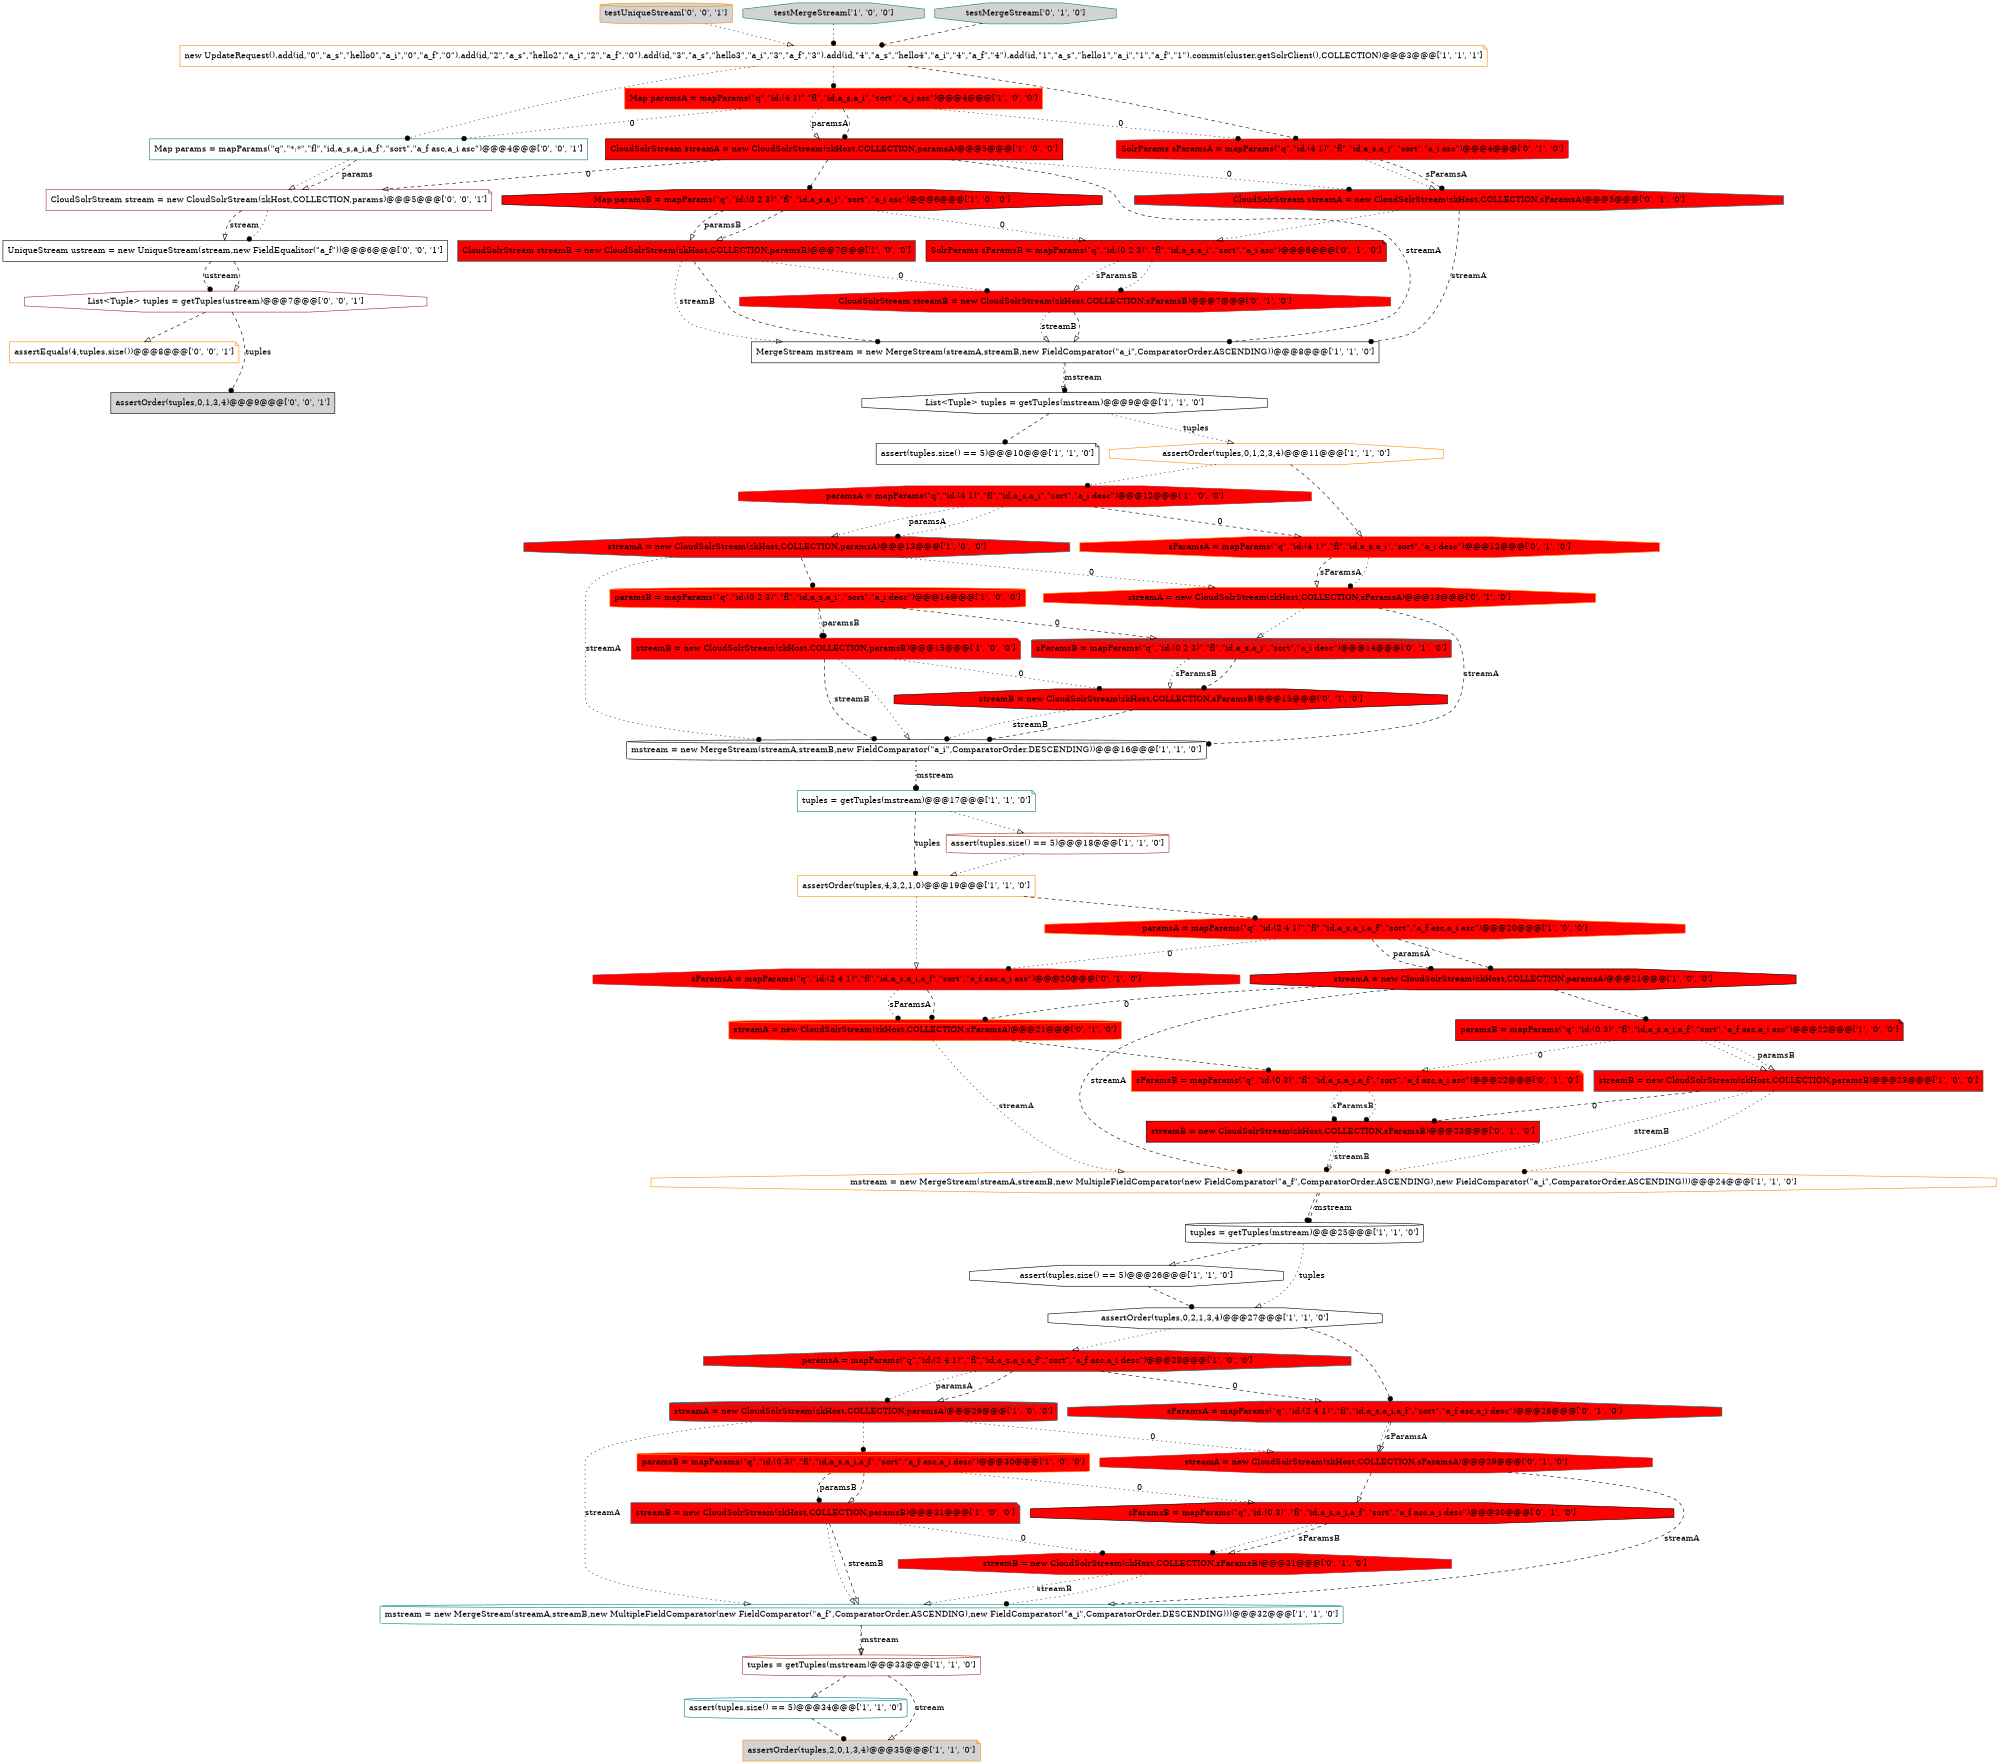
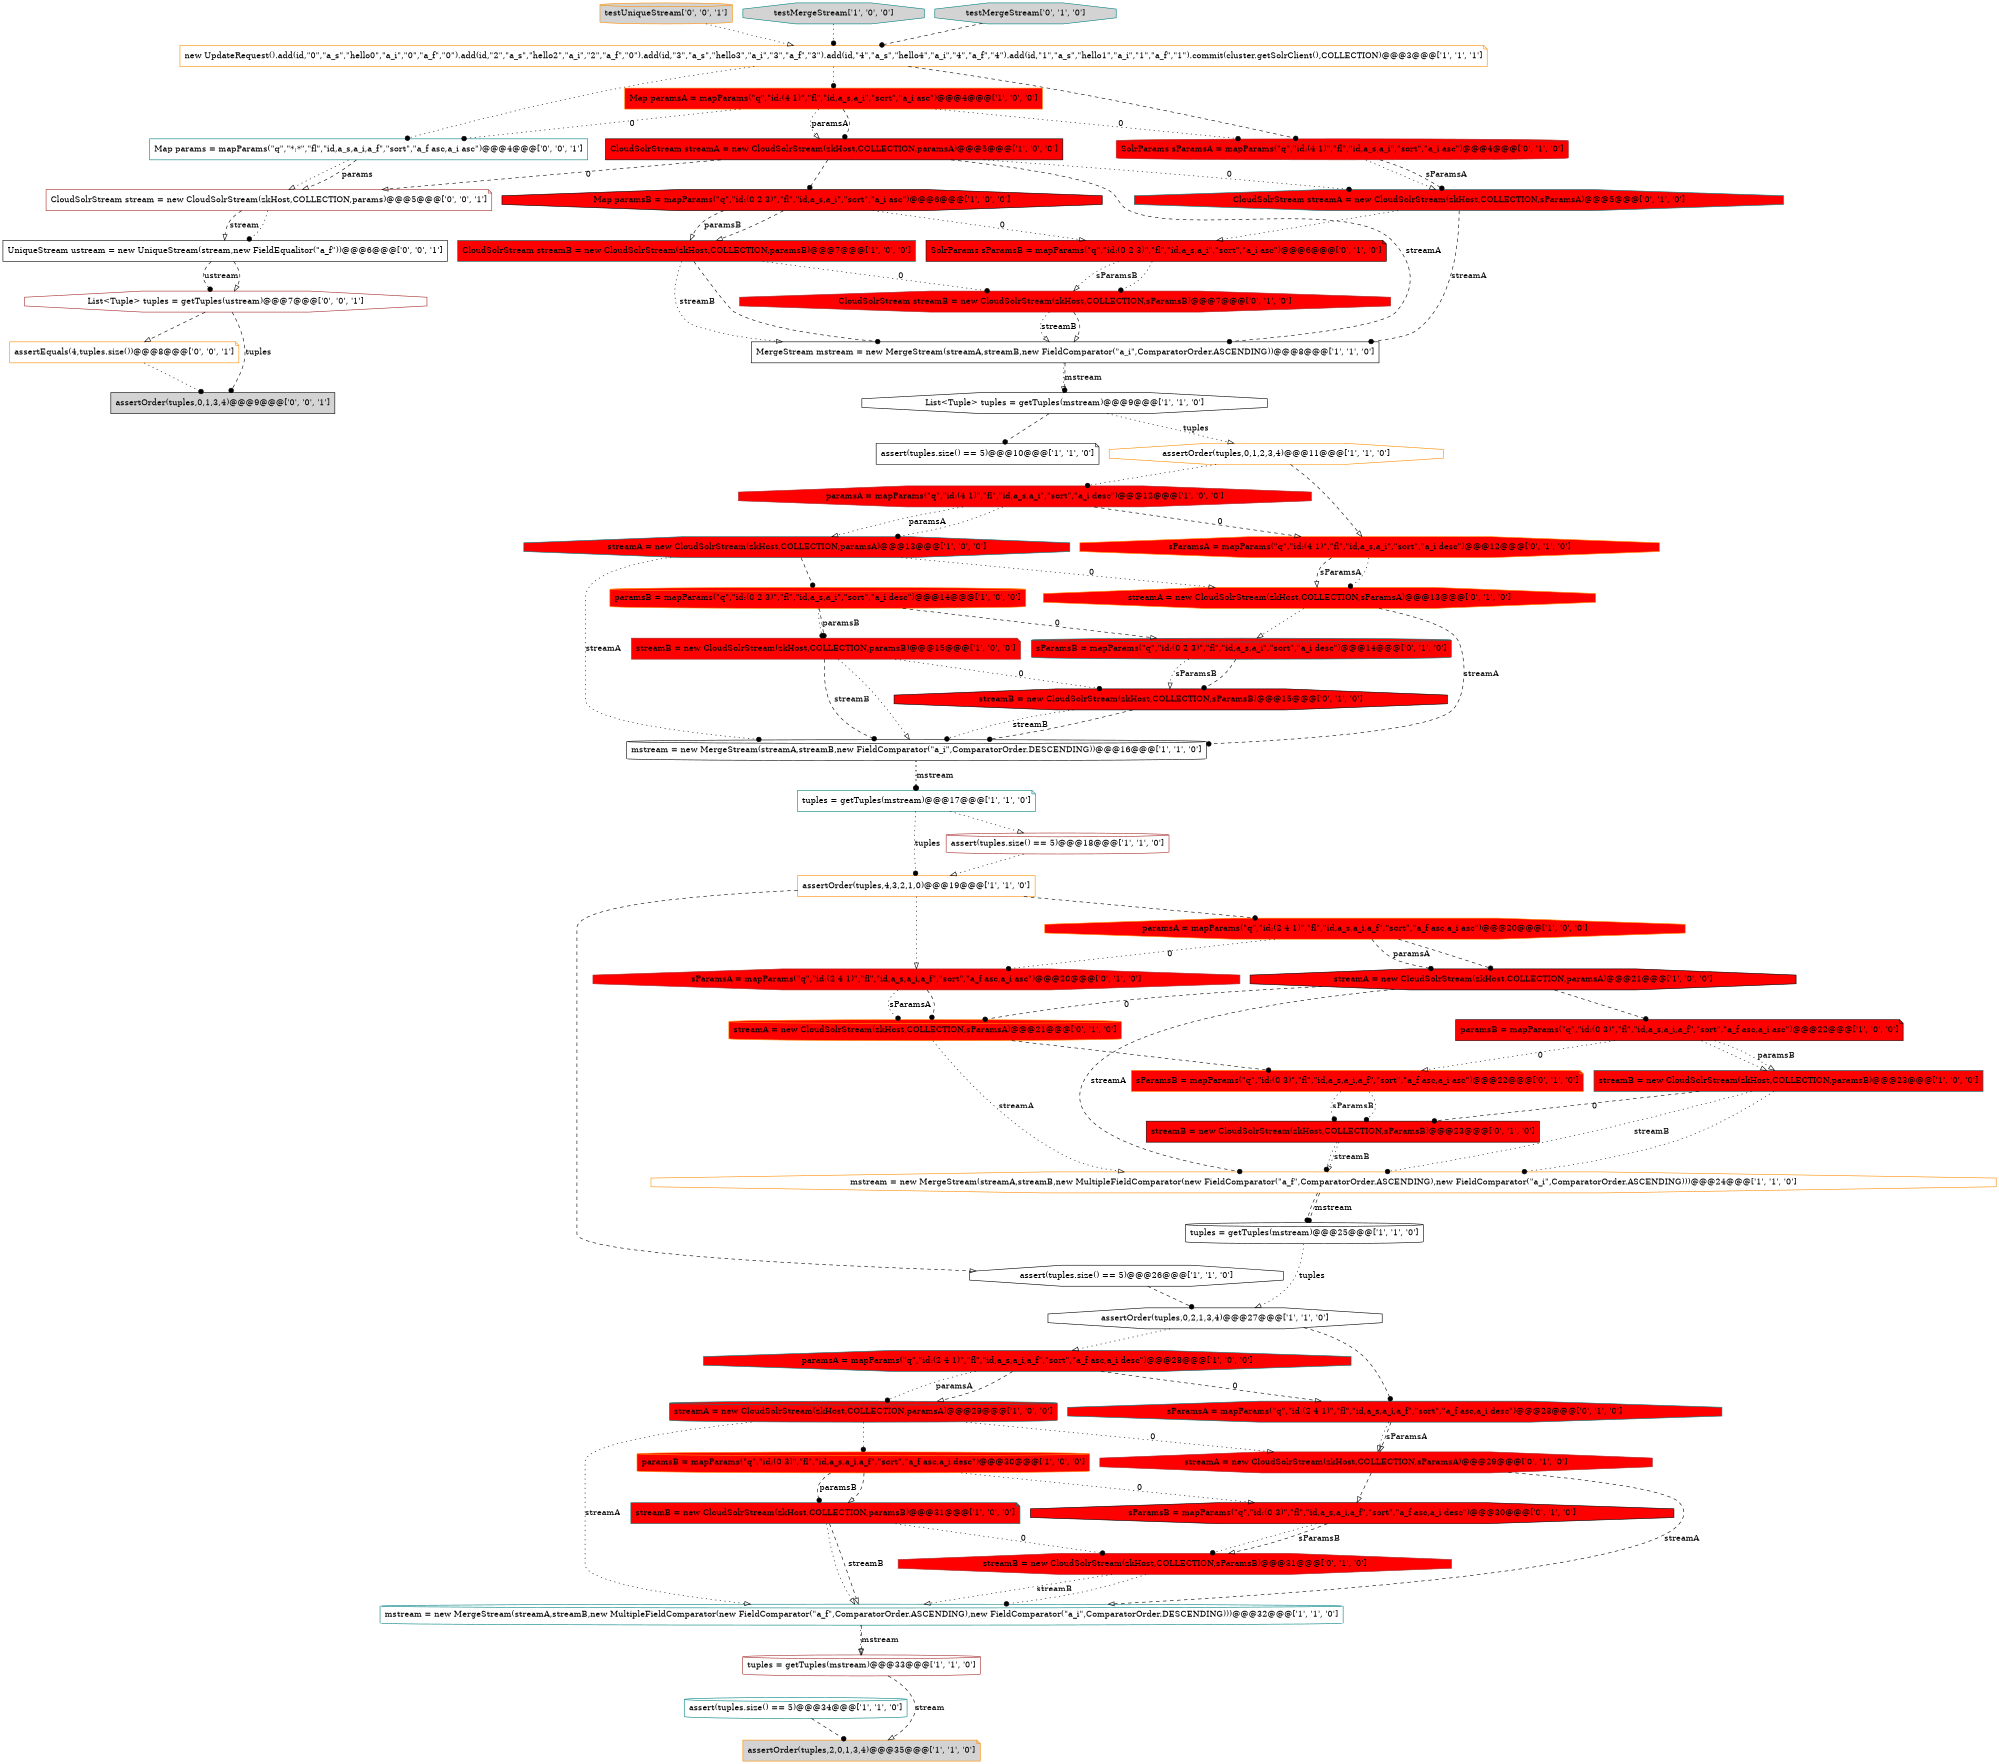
edge "assertEquals(4,tuples.size())@@@8@@@['0', '0', '1']" -> "assertOrder(tuples,0,1,3,4)@@@9@@@['0', '0', '1']": added
edge "tuples = getTuples(mstream)@@@17@@@['1', '1', '0']" -> "assertOrder(tuples,4,3,2,1,0)@@@19@@@['1', '1', '0']": style dashed -> dotted
edge "tuples = getTuples(mstream)@@@25@@@['1', '1', '0']" -> "assert(tuples.size() == 5)@@@26@@@['1', '1', '0']": now "assertOrder(tuples,4,3,2,1,0)@@@19@@@['1', '1', '0']" -> "assert(tuples.size() == 5)@@@26@@@['1', '1', '0']"
edge "tuples = getTuples(mstream)@@@33@@@['1', '1', '0']" -> "assert(tuples.size() == 5)@@@34@@@['1', '1', '0']": removed
